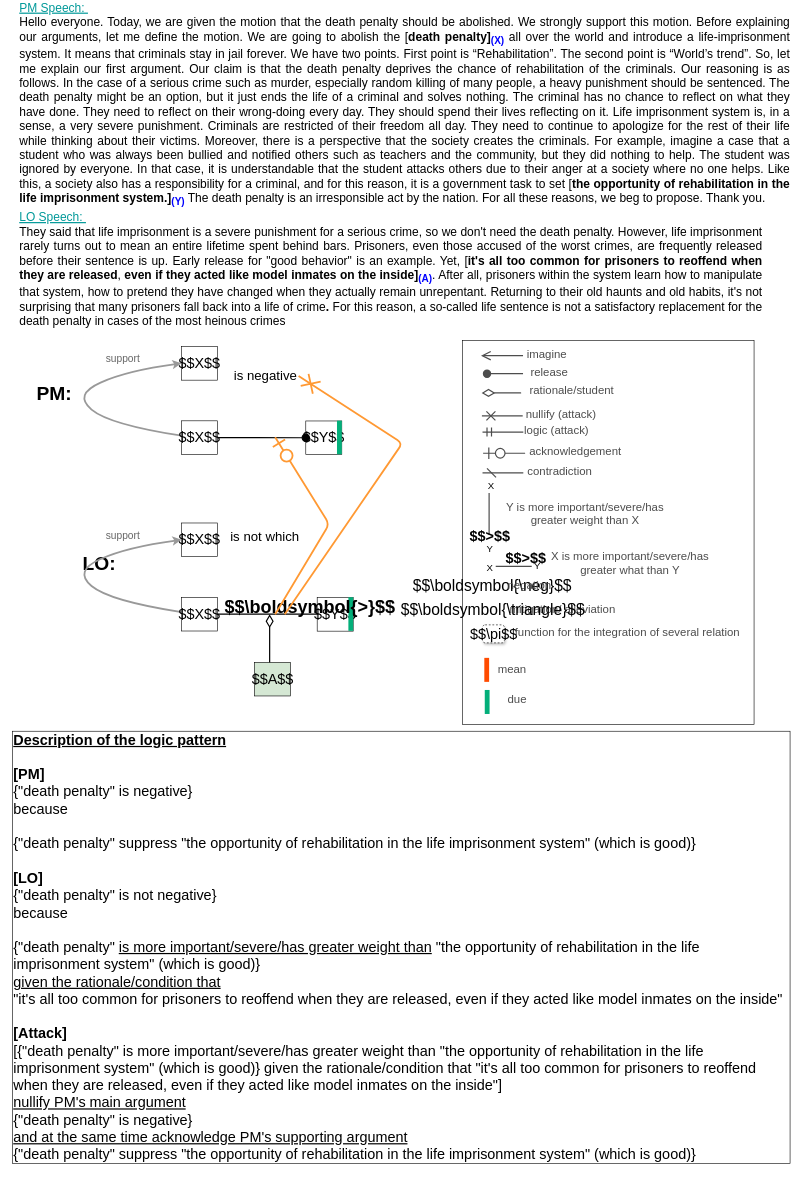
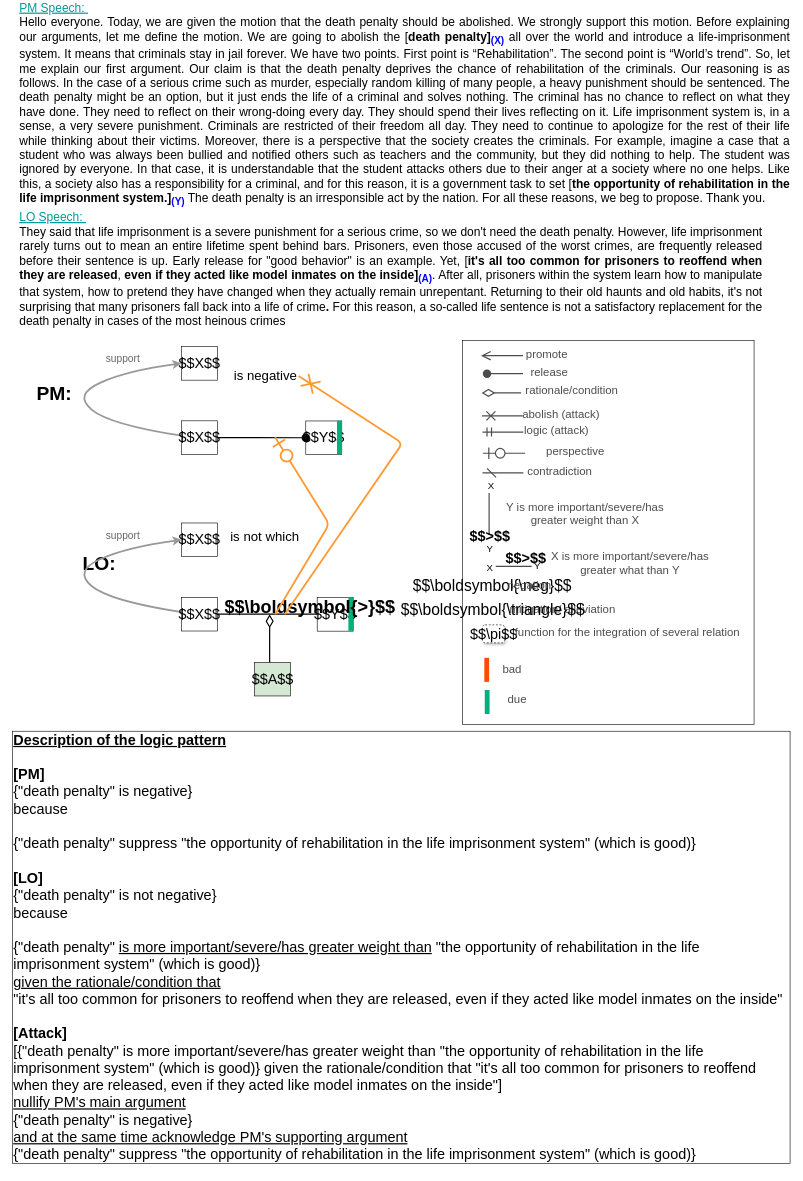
node "imagine": label "imagine" -> "promote"
node "rationale/student": label "rationale/student" -> "rationale/condition"
node "nullify (attack)": label "nullify (attack)" -> "abolish (attack)"
node "acknowledgement": label "acknowledgement" -> "perspective"
node "mean": label "mean" -> "bad"
